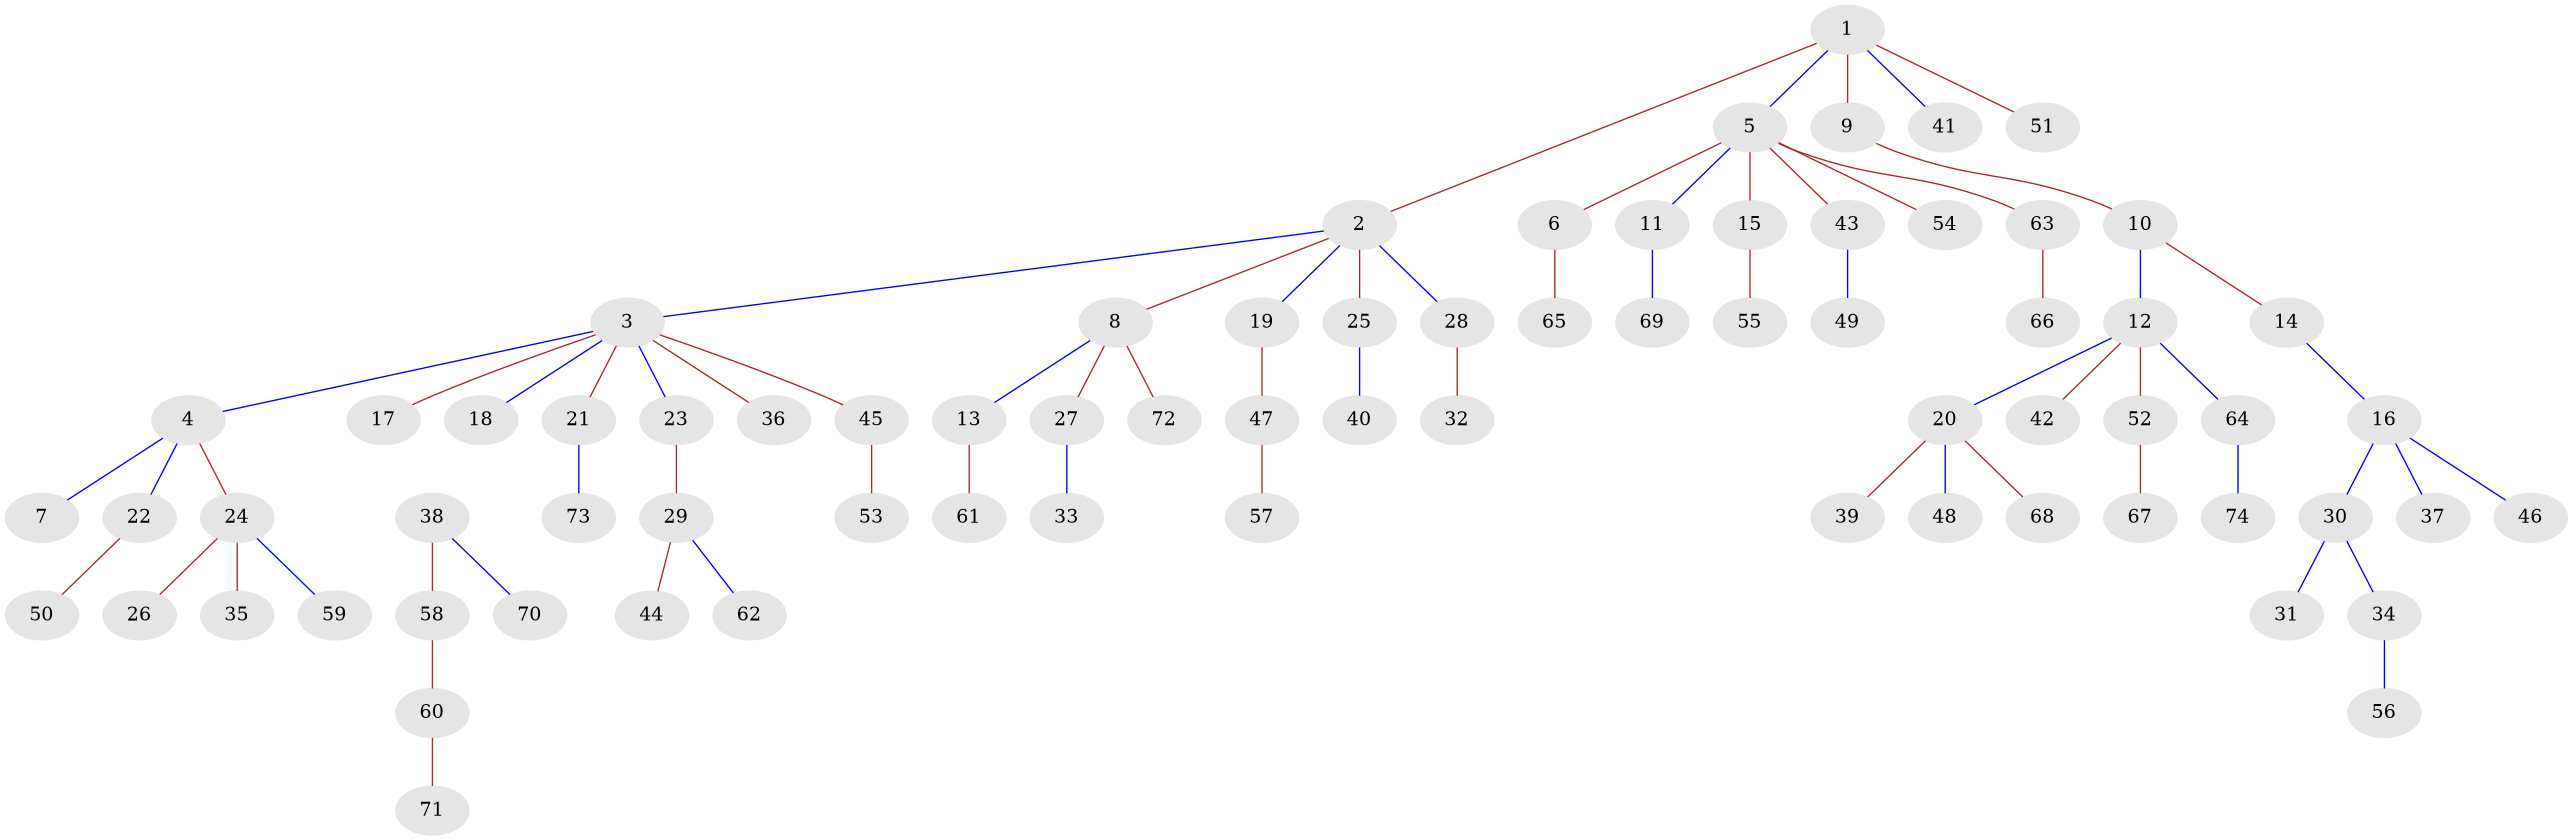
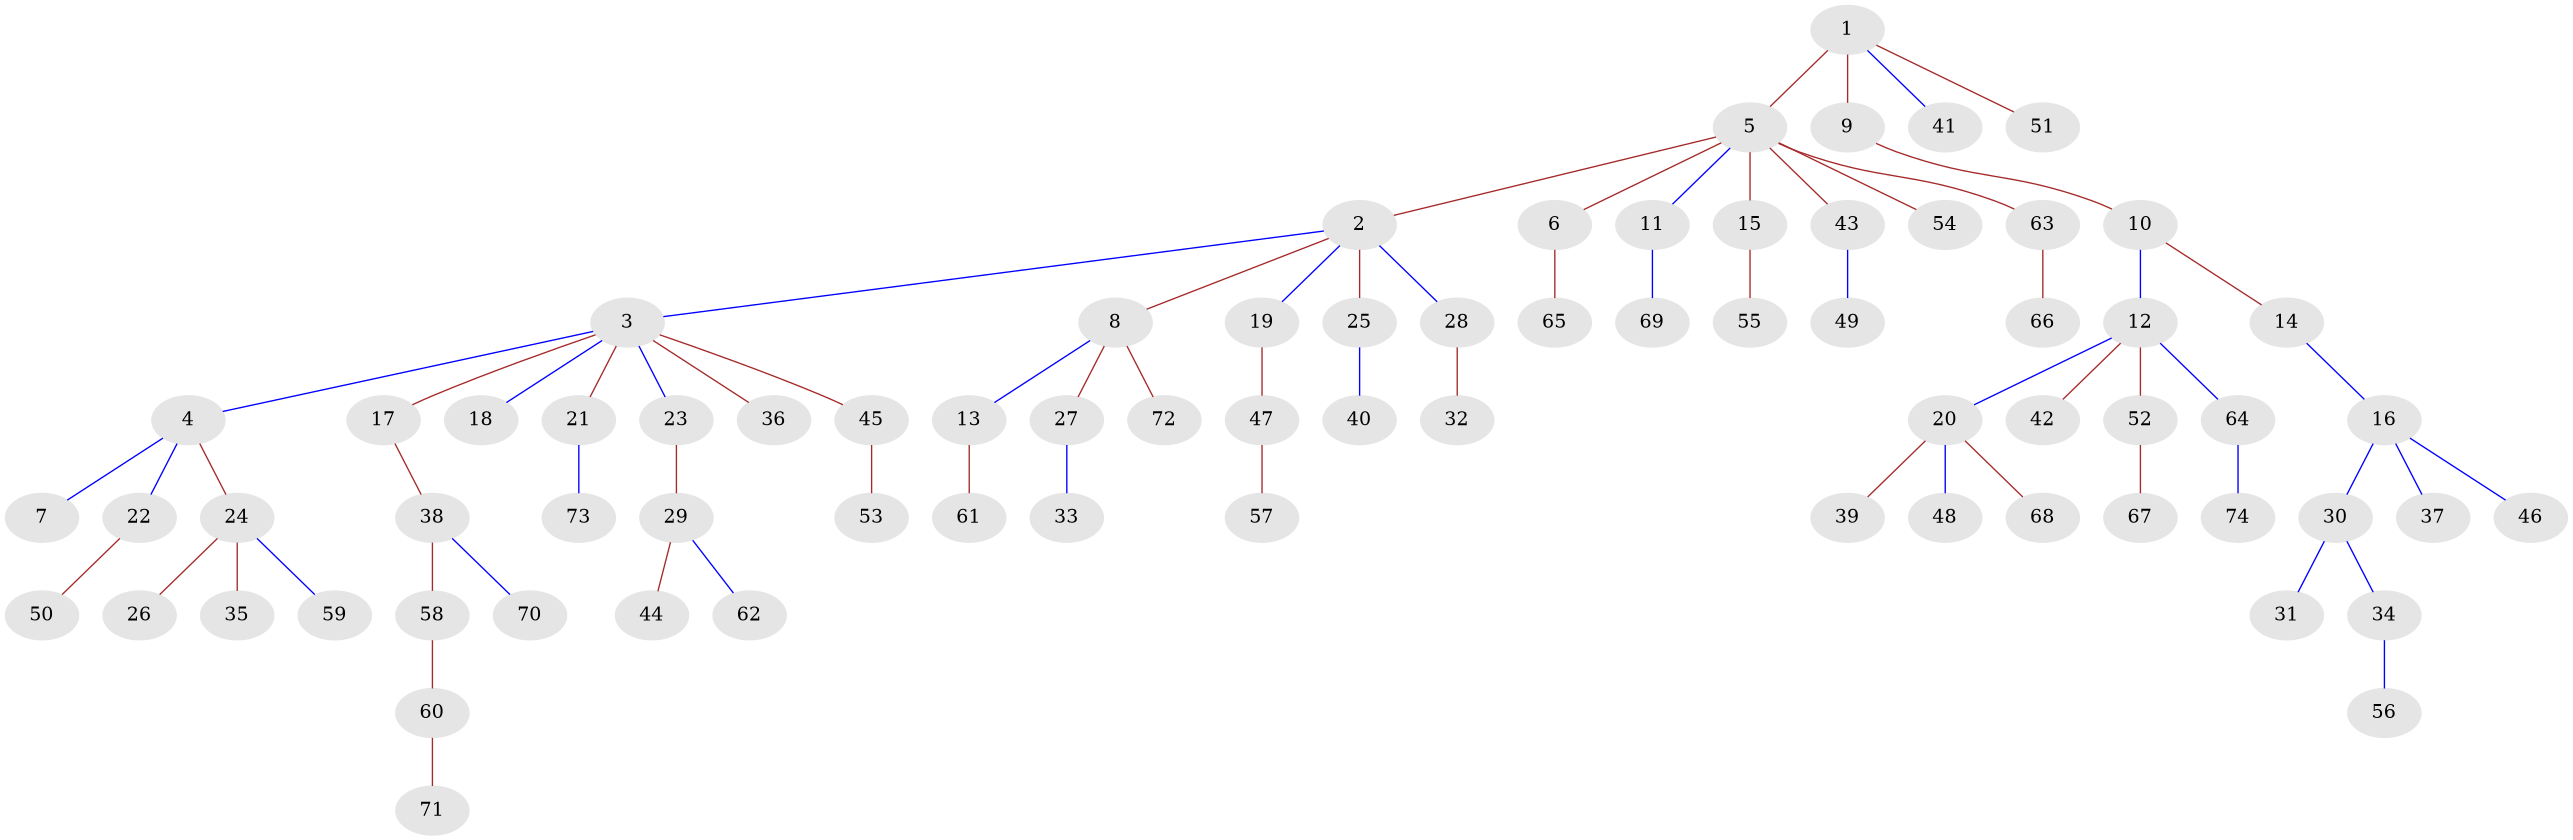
edge "1" -- "5": color blue -> brown
edge "1" -- "2": now "5" -- "2"
edge "17" -- "38": added
